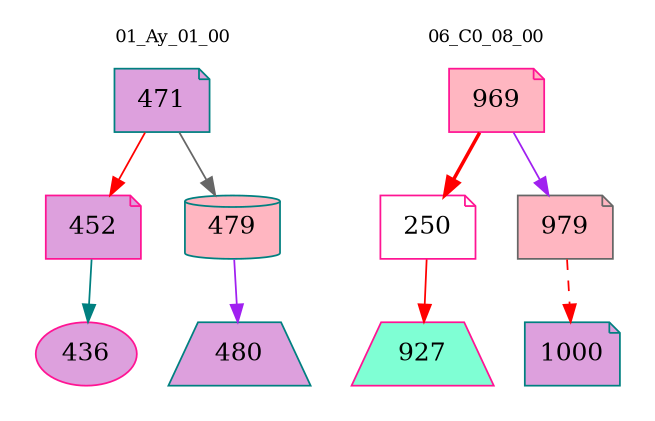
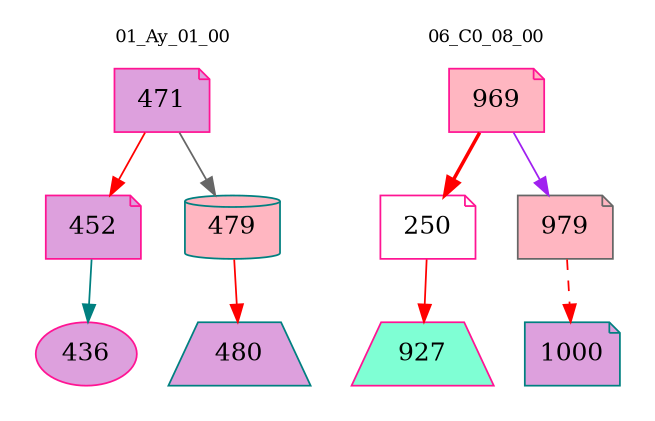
node "471": color teal -> deeppink
edge "479" -> "480": color purple -> red
